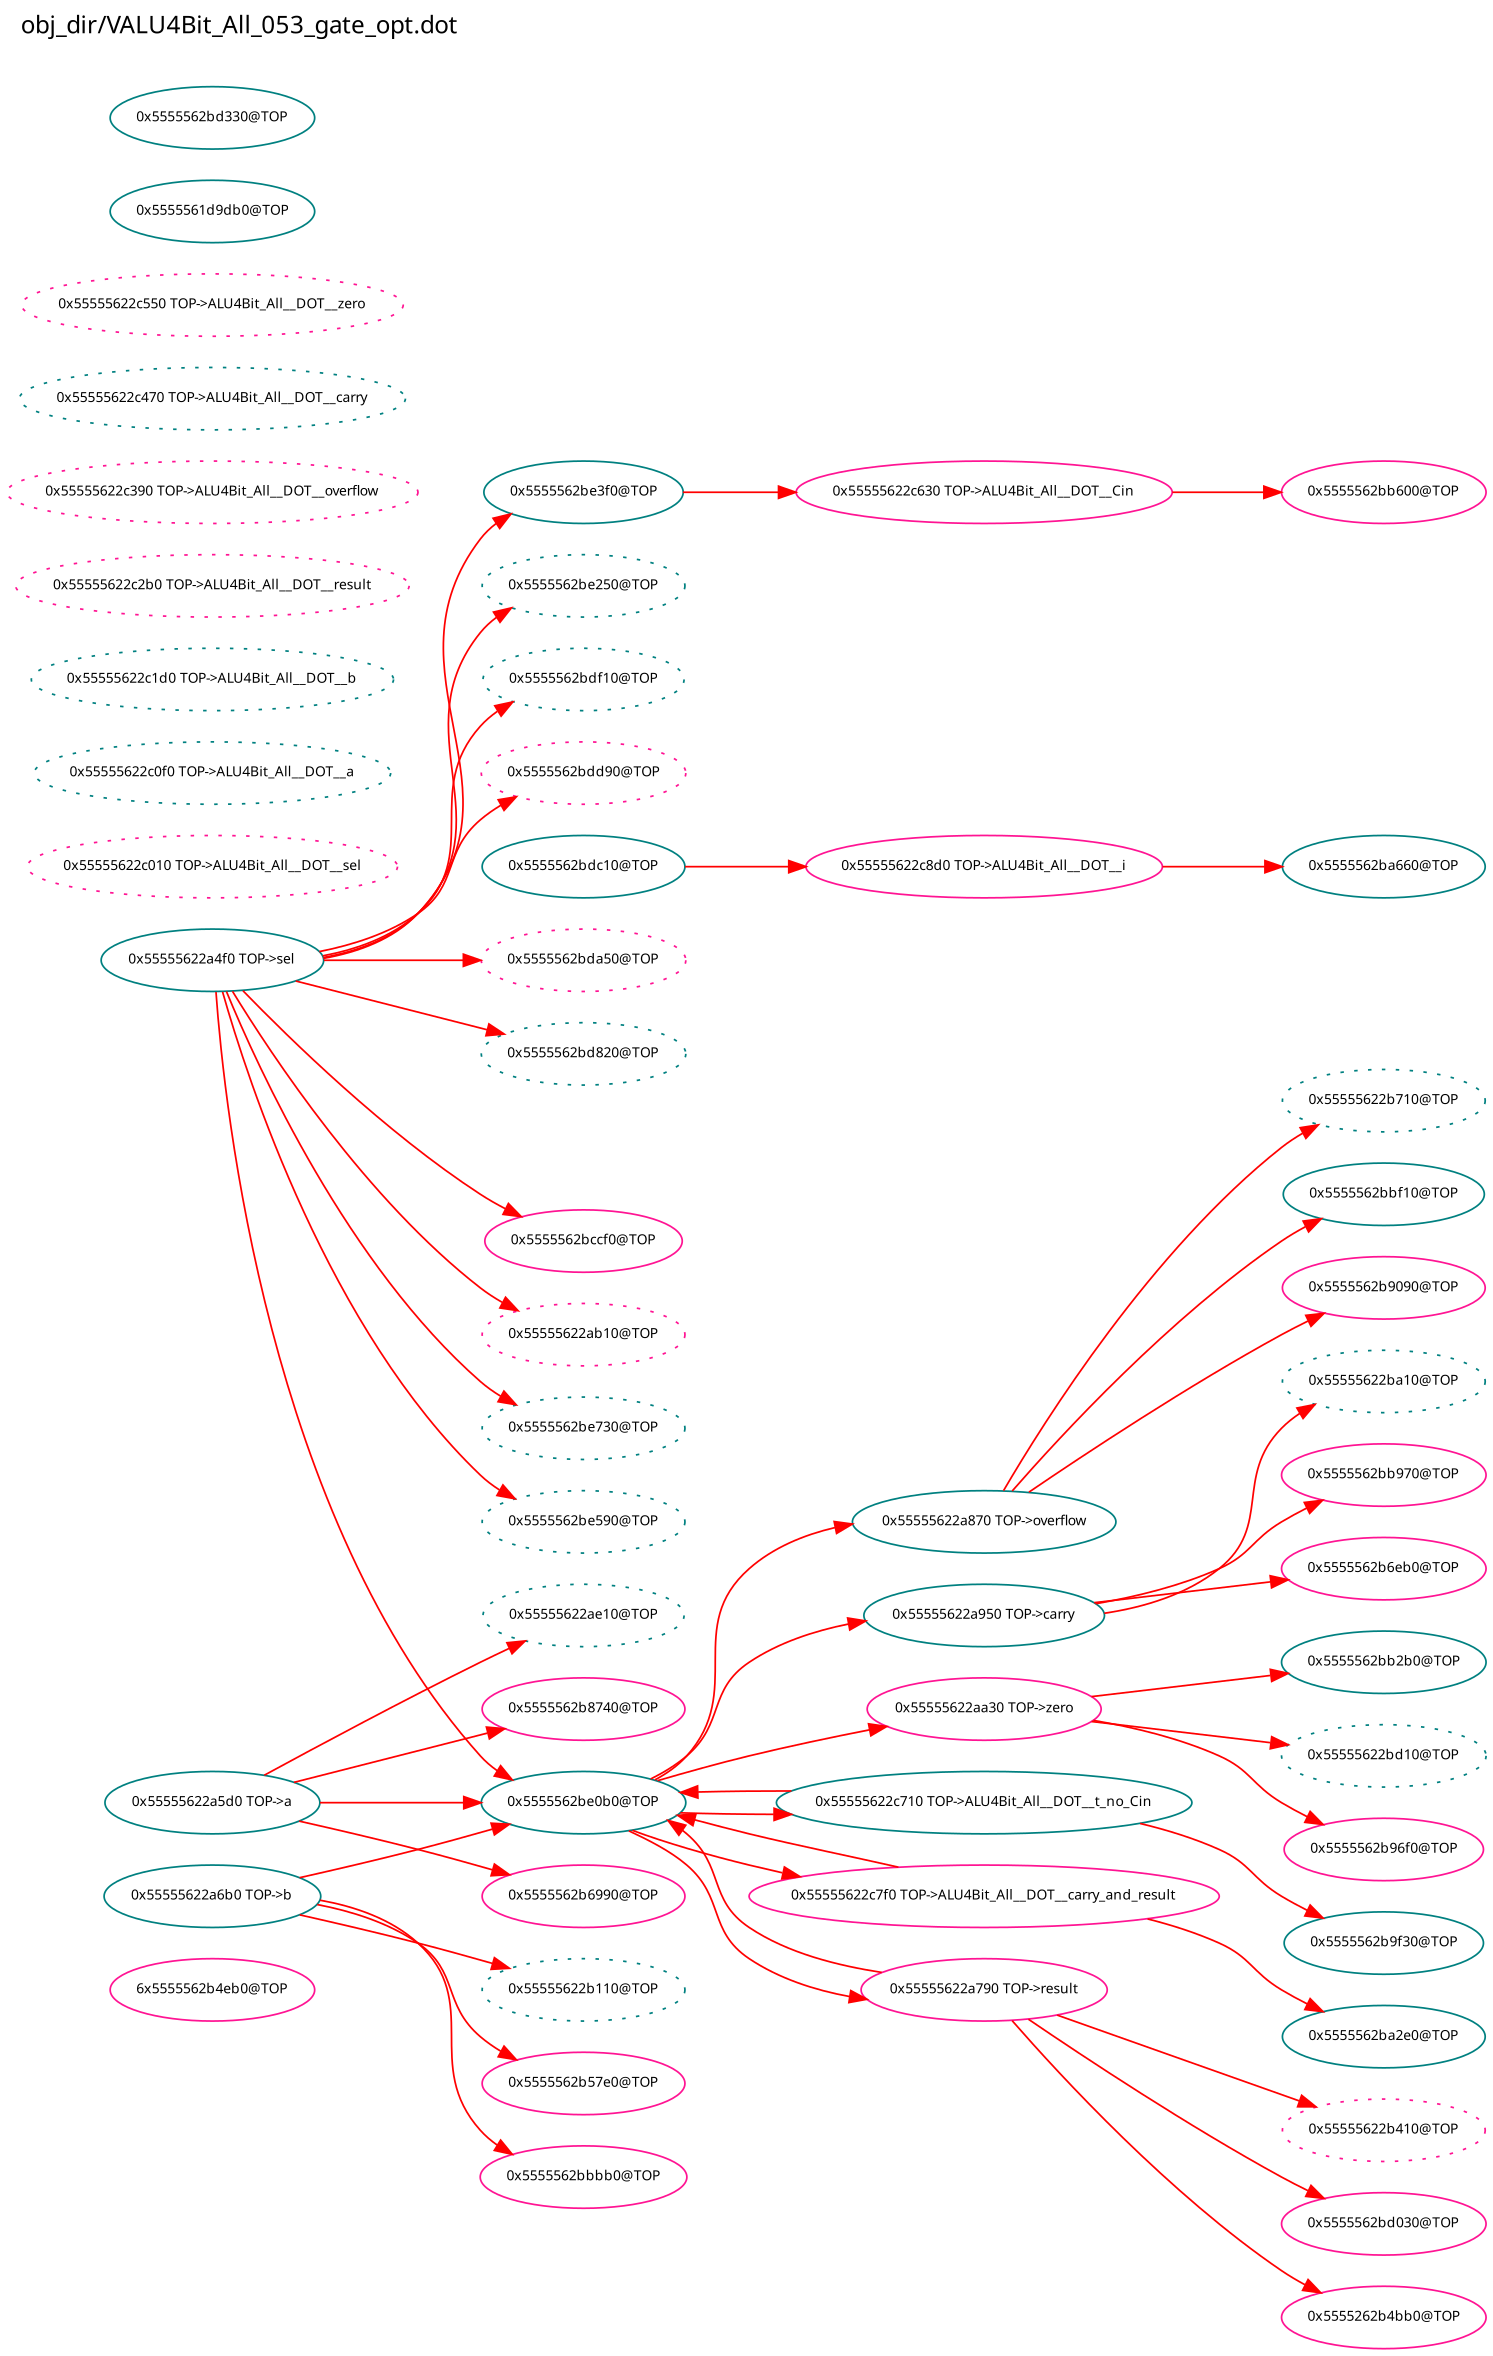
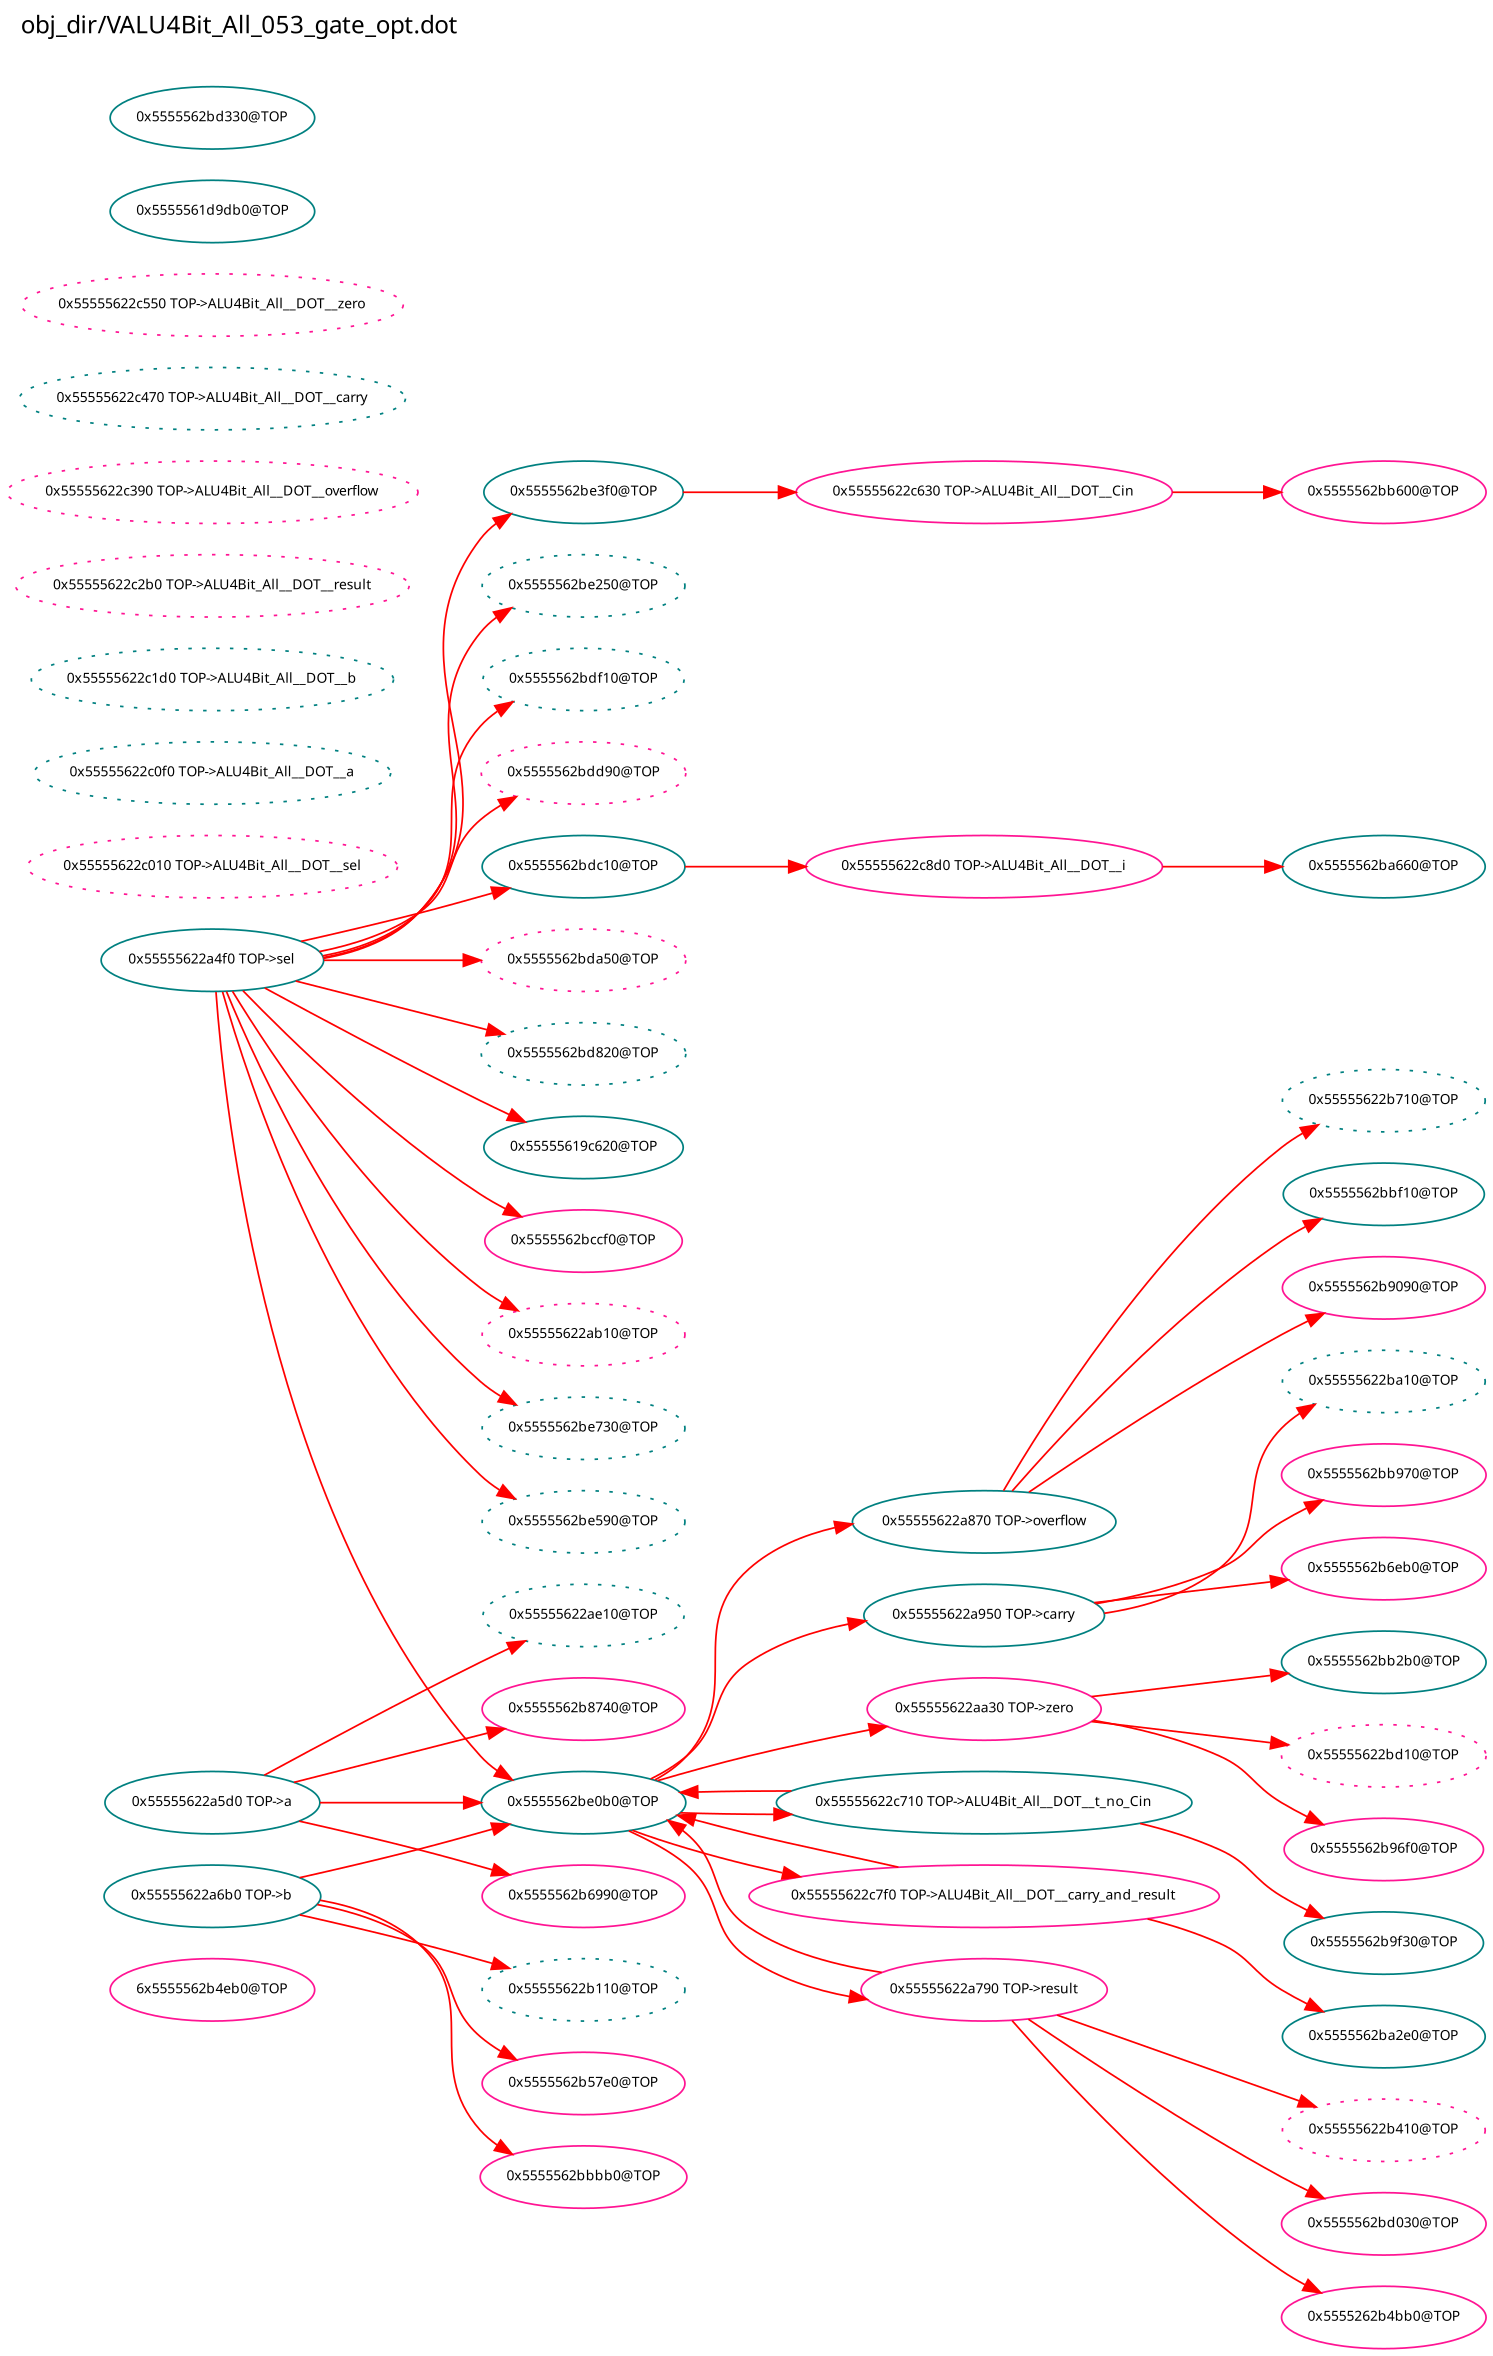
edge "0x55555622a4f0 TOP->sel" -> "0x5555562bdc10@TOP": added
node "0x55555619c620@TOP": added
node "0x55555622bd10@TOP": color teal -> deeppink
